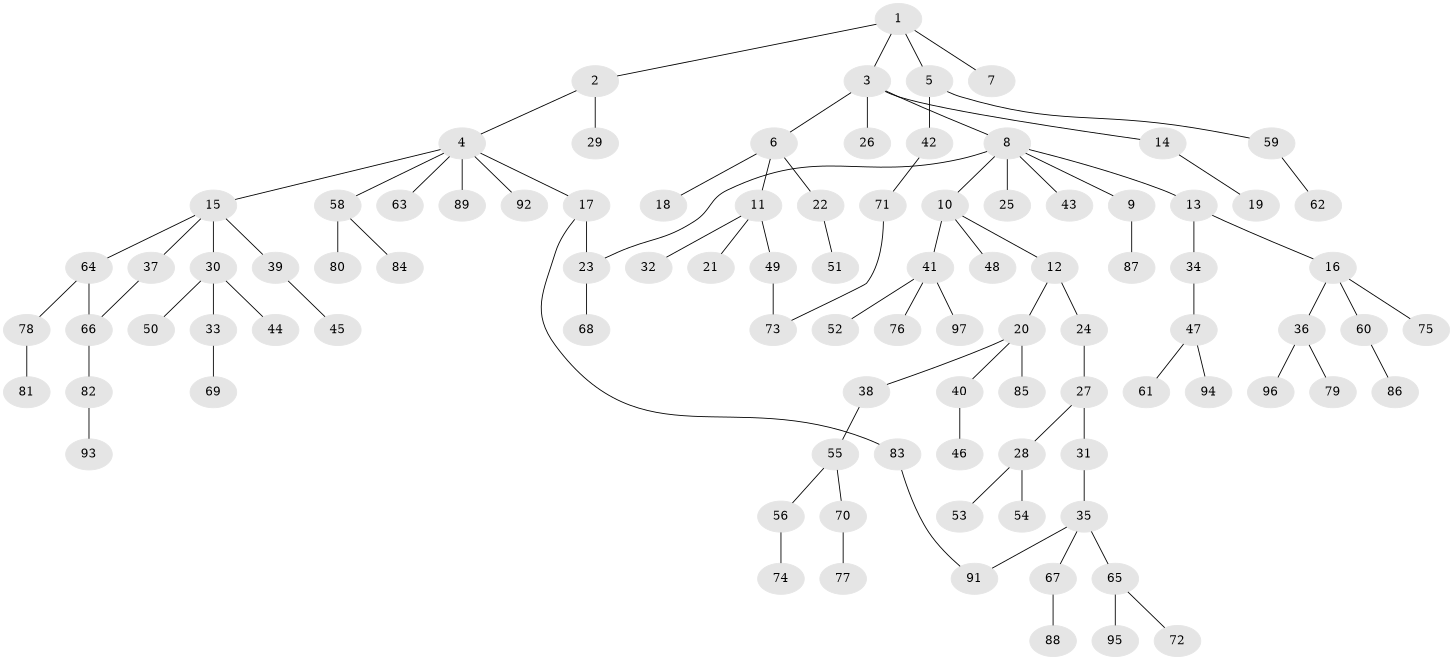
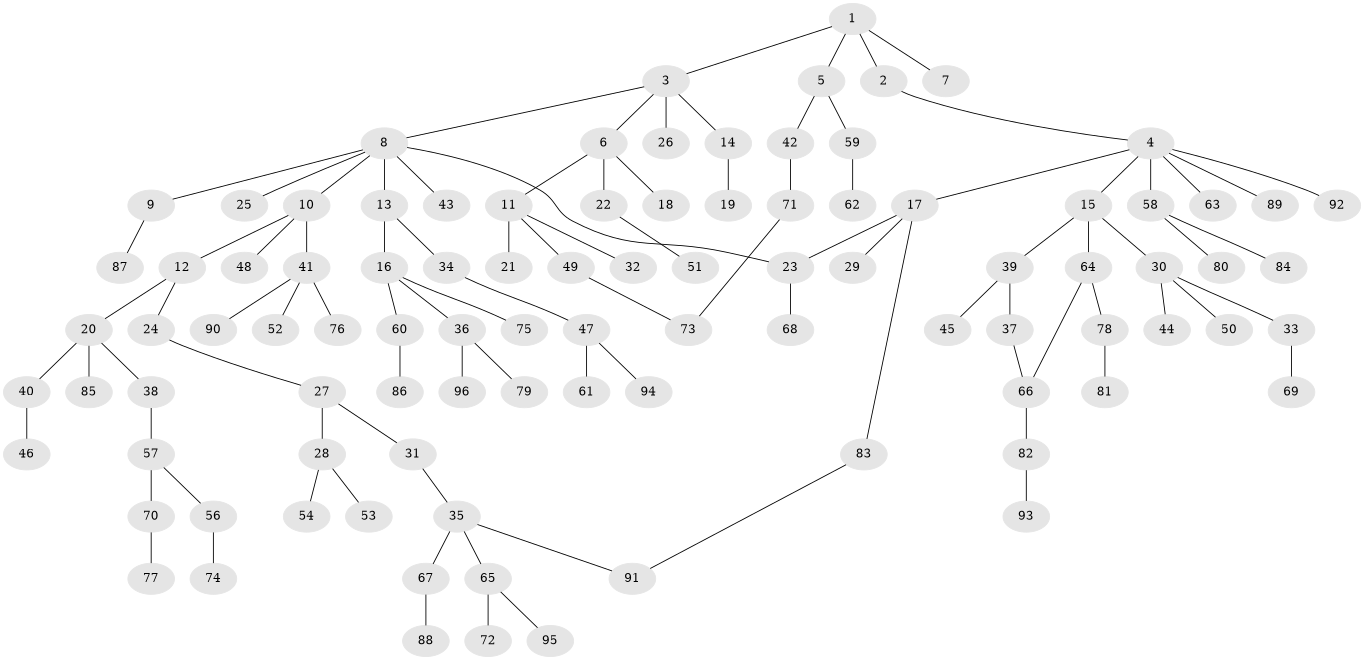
edge "2" -- "29": now "17" -- "29"
edge "15" -- "37": now "39" -- "37"
node "97": label "97" -> "90"
node "55": label "55" -> "57"
